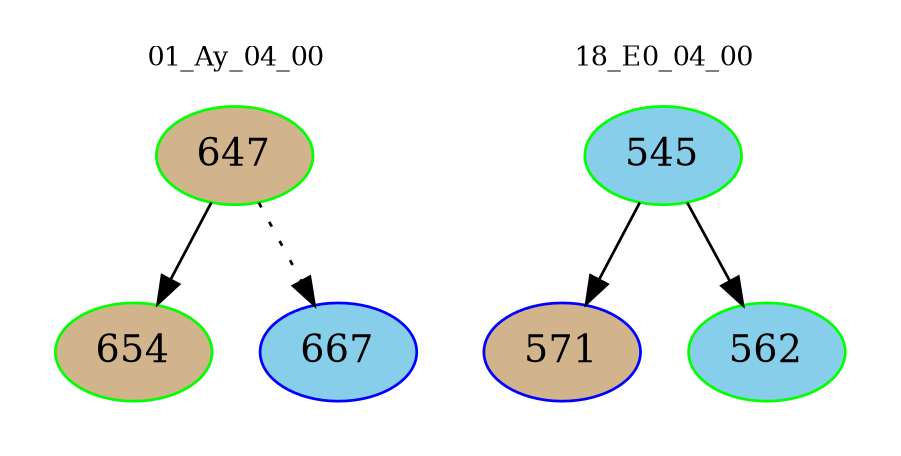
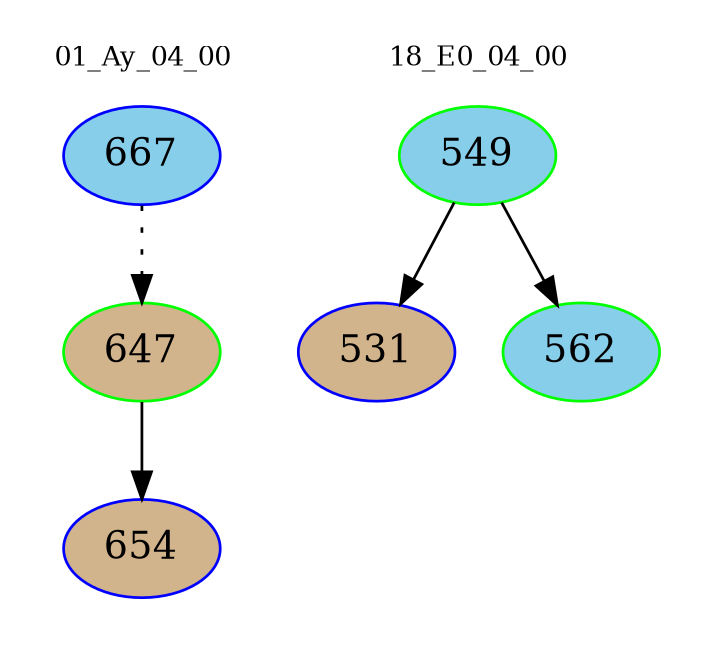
node "545": label "545" -> "549"
edge "647" -> "667": reversed
node "654": color green -> blue
node "571": label "571" -> "531"
